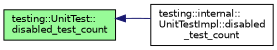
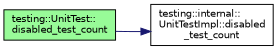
edge "testing::internal:: UnitTestImpl::disabled _test_count" -> "testing::UnitTest:: disabled_test_count": reversed
